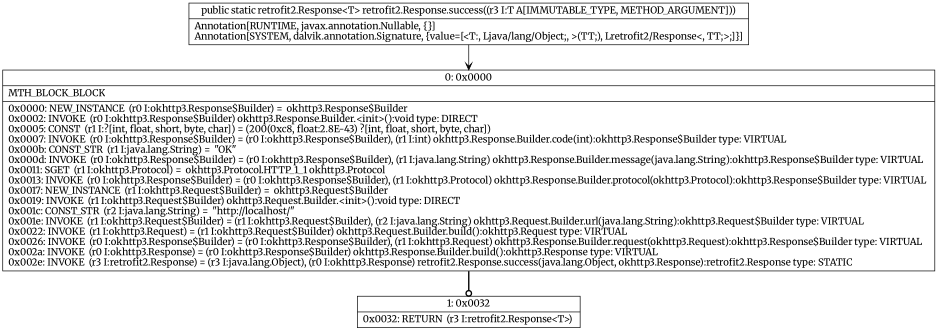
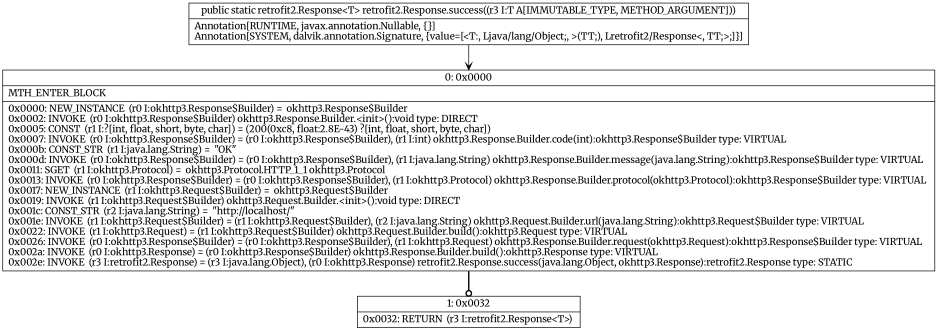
node "0: 0x0000": text "MTH_BLOCK_BLOCK" -> "MTH_ENTER_BLOCK"
